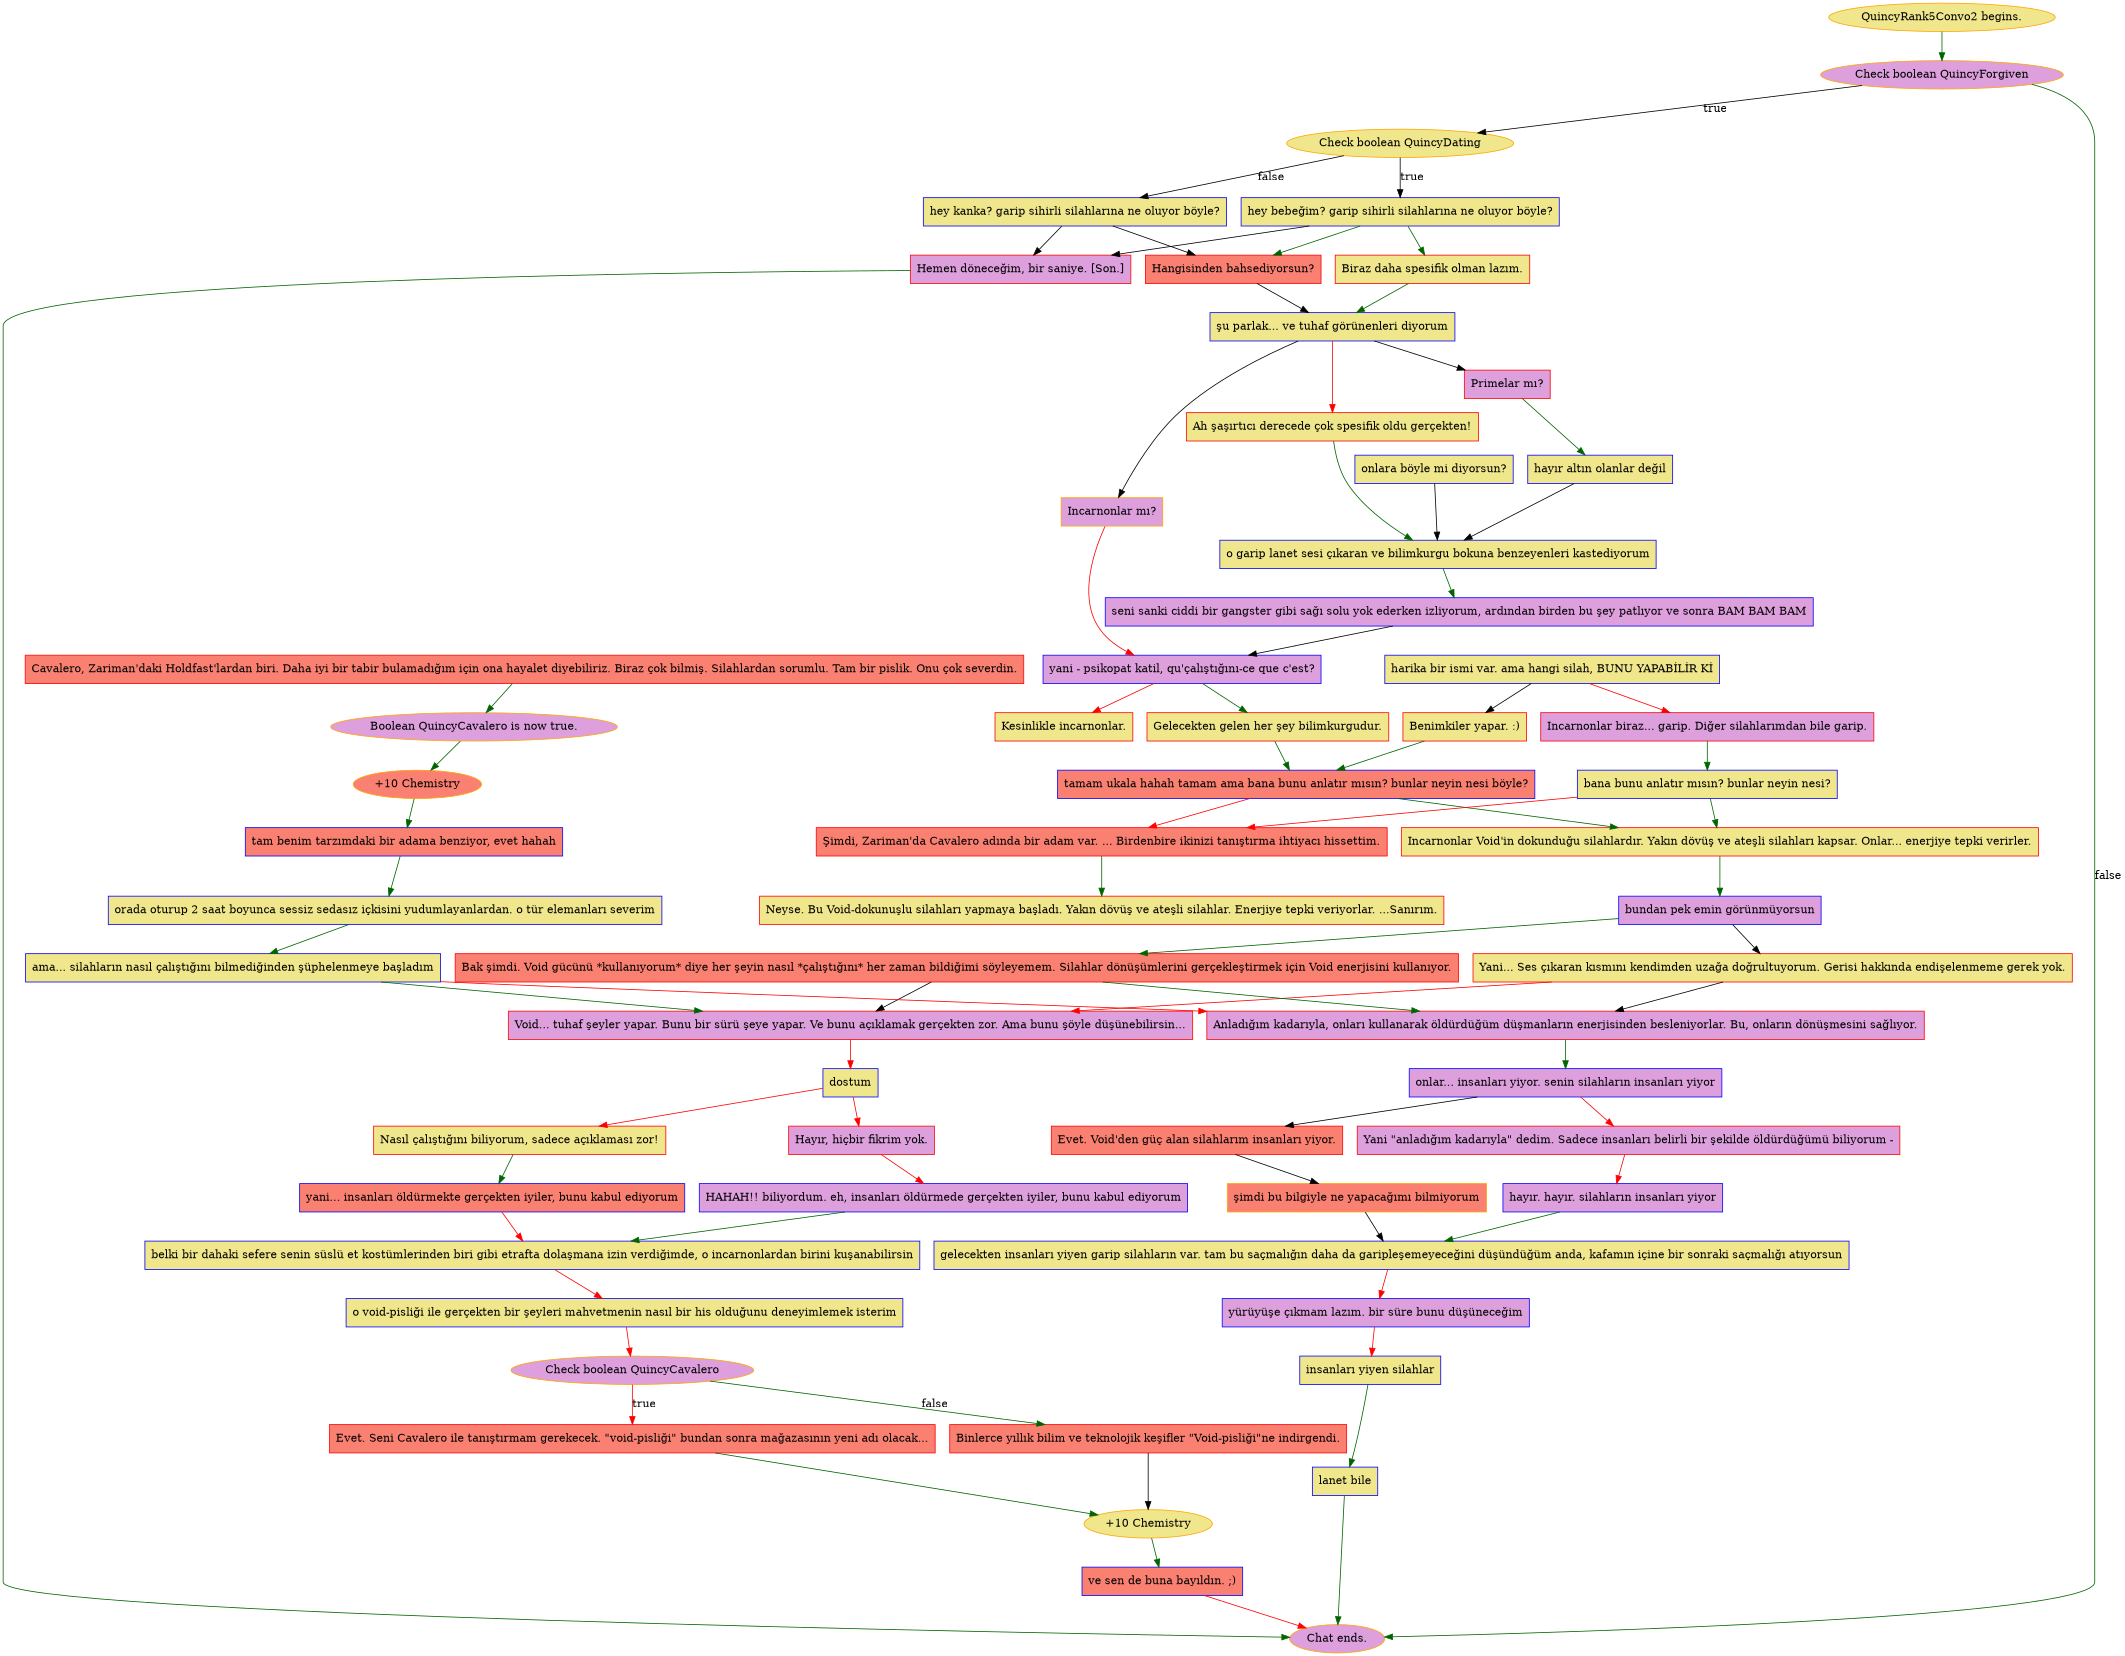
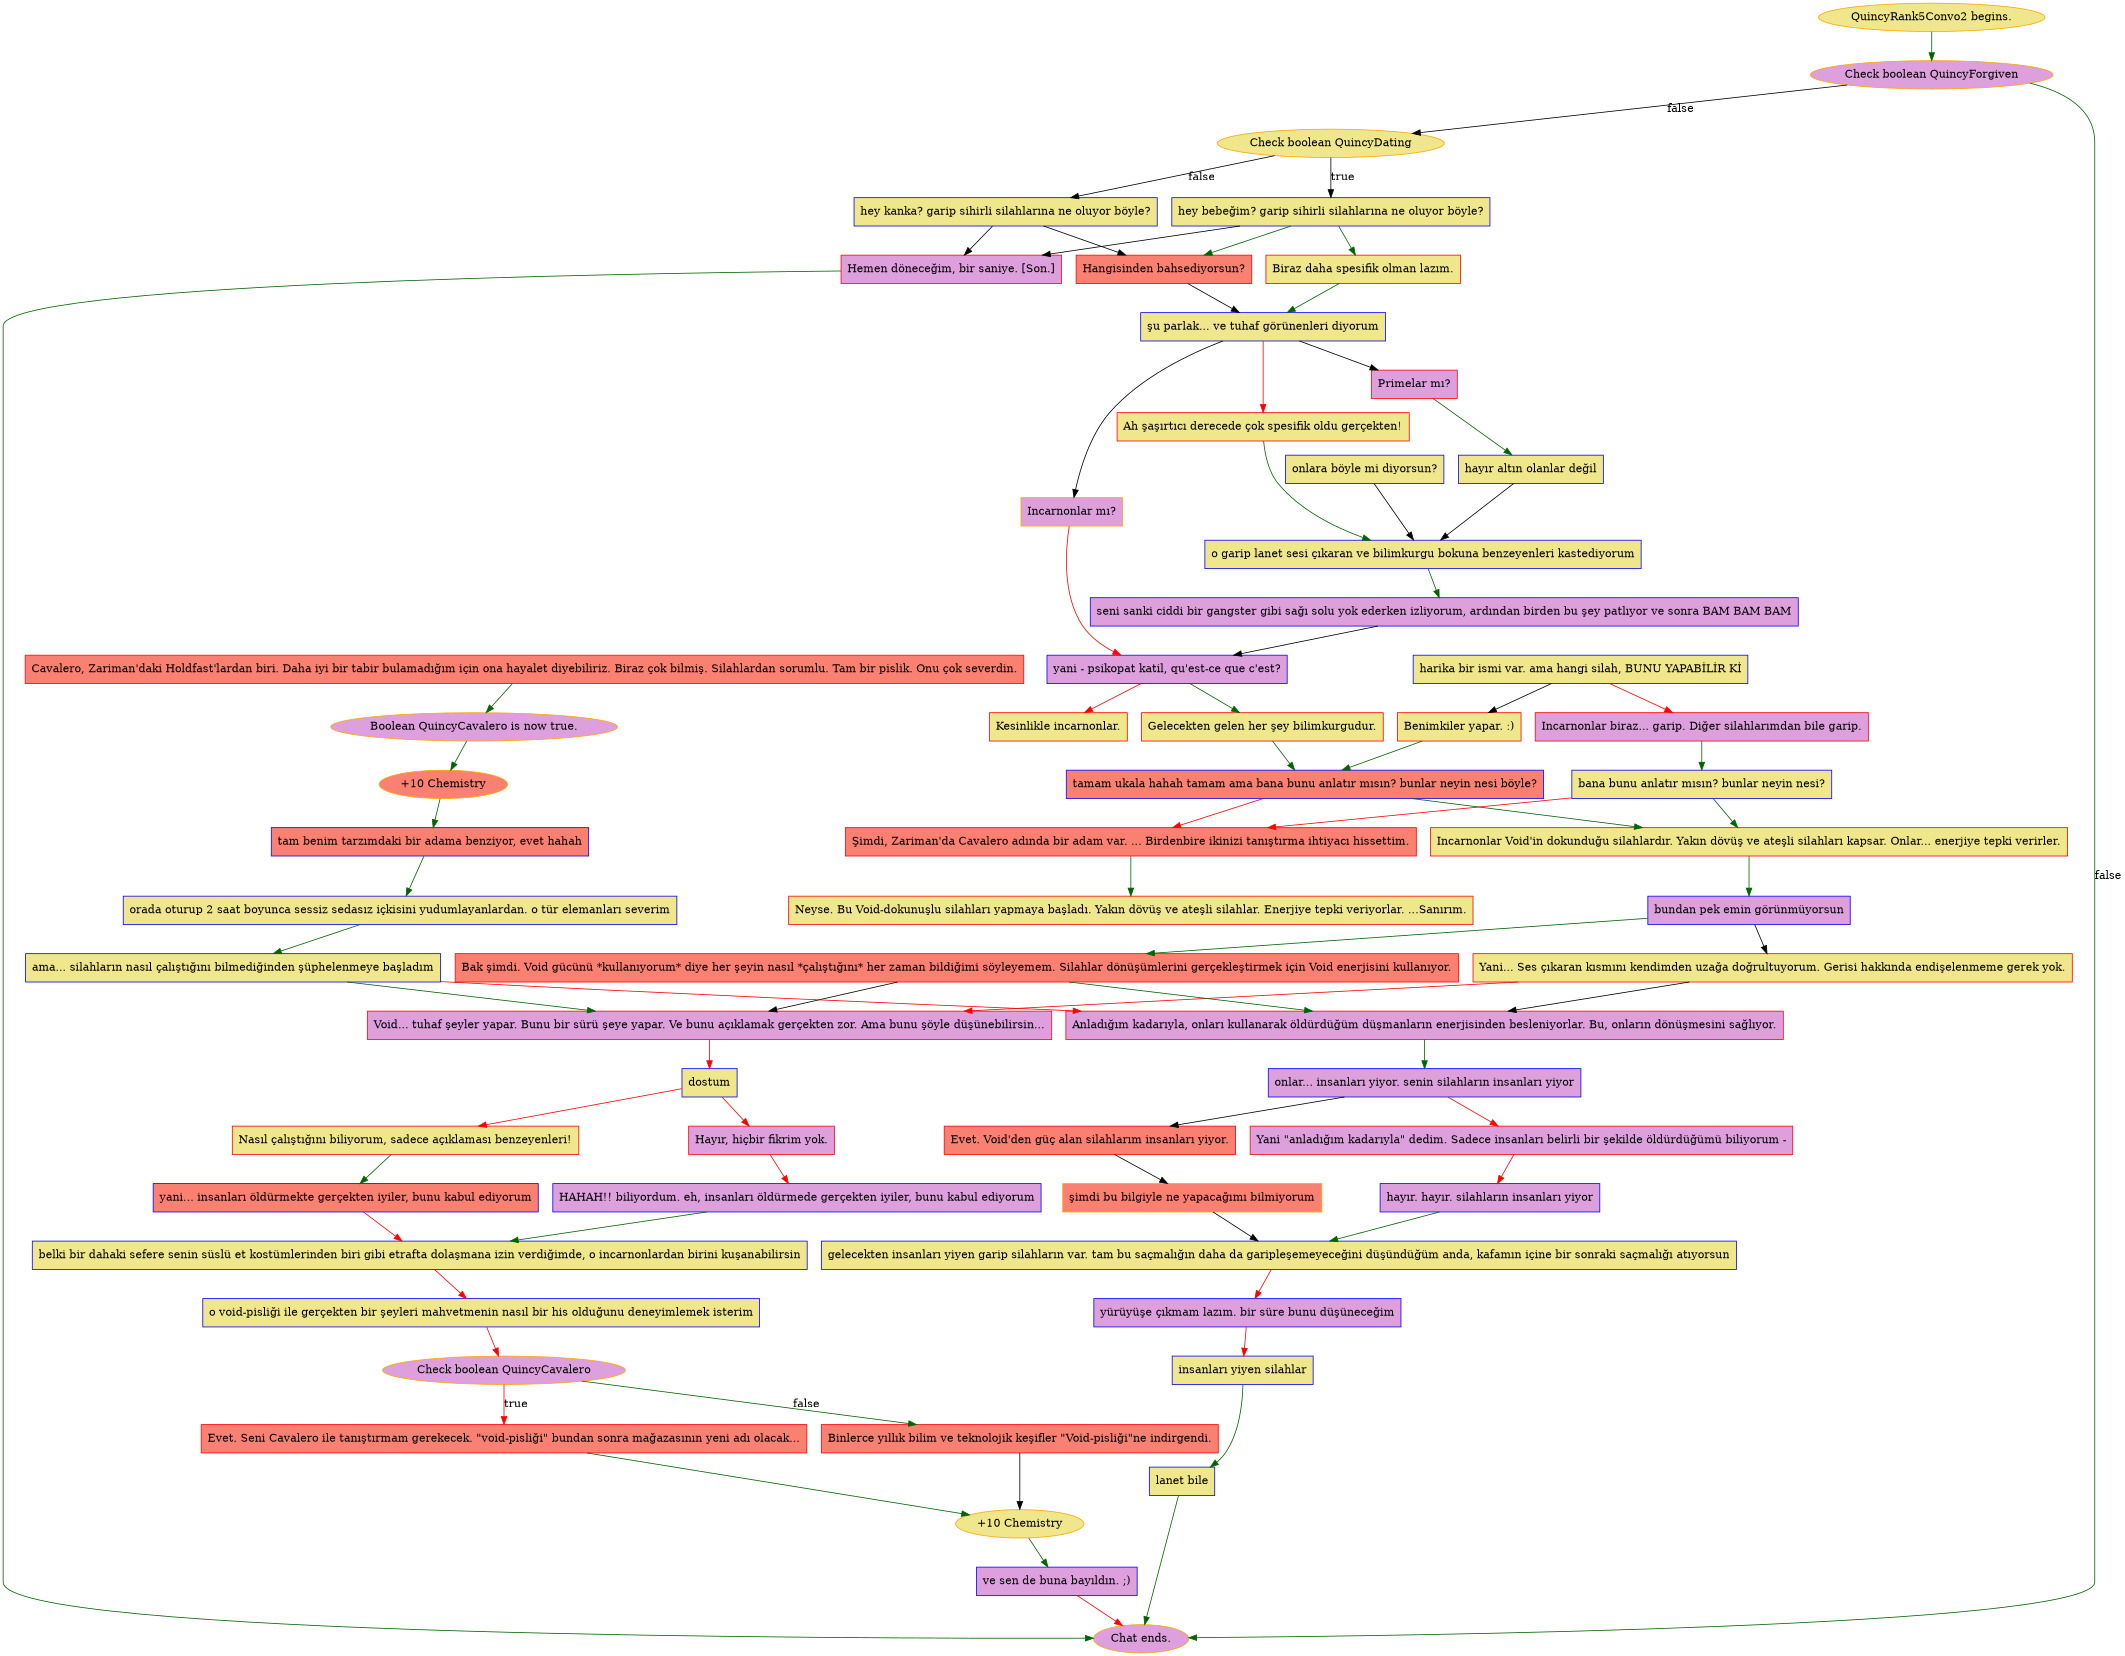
edge "Check boolean QuincyForgiven" -> "Check boolean QuincyDating": label "true" -> "false"
node "yani - psikopat katil, qu'çalıştığını-ce que c'est?": label "yani - psikopat katil, qu'çalıştığını-ce que c'est?" -> "yani - psikopat katil, qu'est-ce que c'est?"
node "Nasıl çalıştığını biliyorum, sadece açıklaması zor!": label "Nasıl çalıştığını biliyorum, sadece açıklaması zor!" -> "Nasıl çalıştığını biliyorum, sadece açıklaması benzeyenleri!"
node "ve sen de buna bayıldın. ;)": fillcolor salmon -> plum
